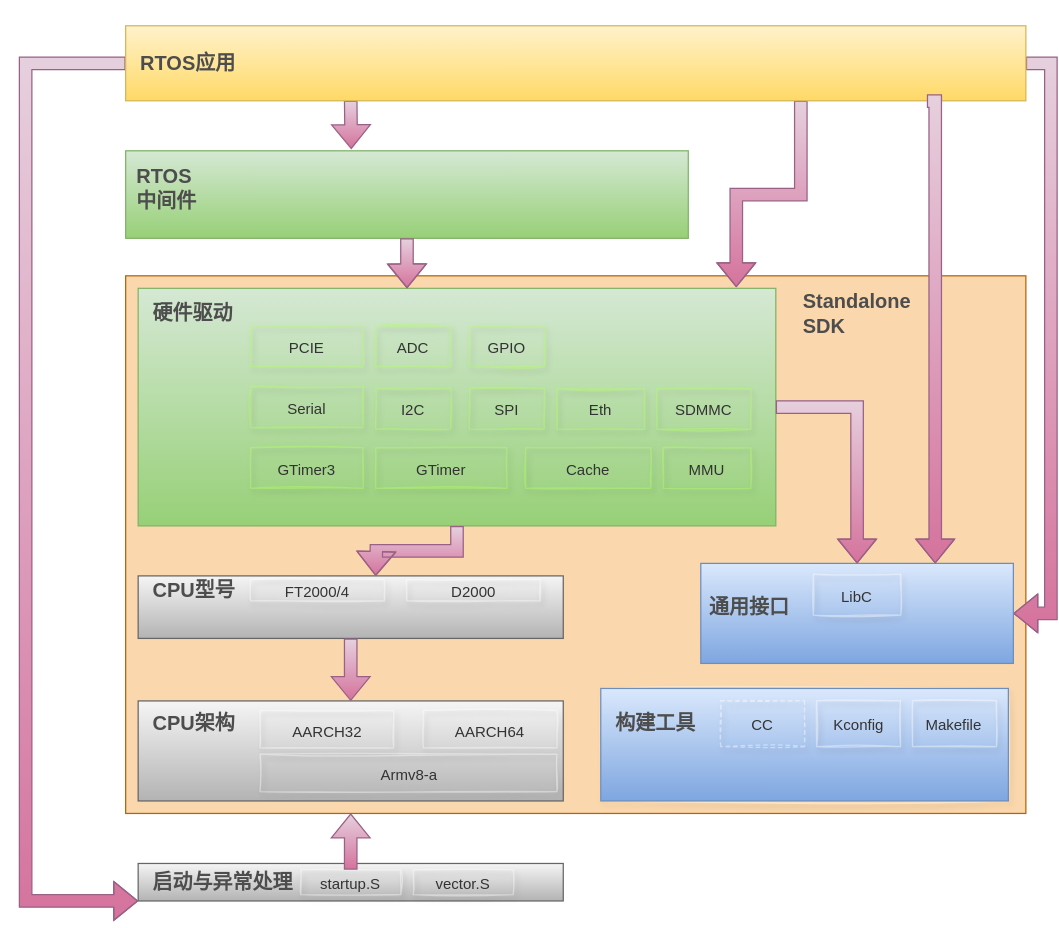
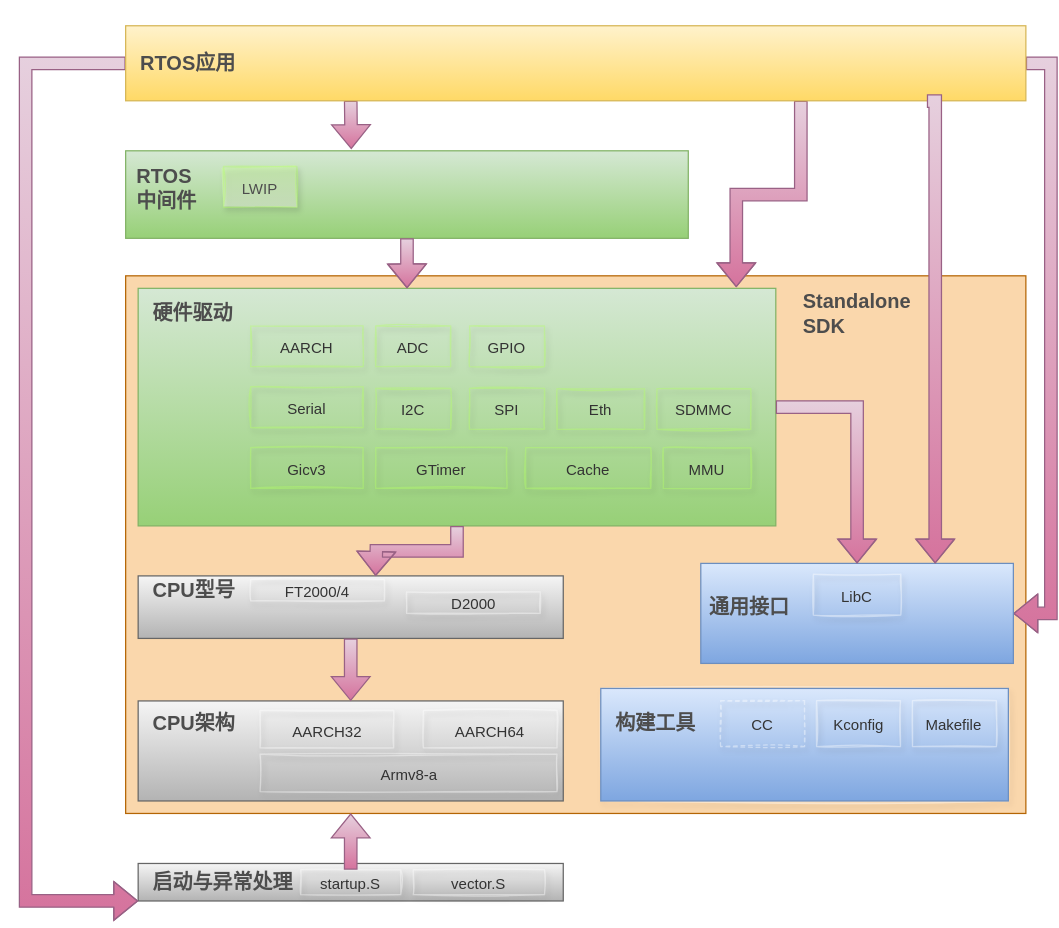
node "LWIP": added
node "PCIE": label "PCIE" -> "AARCH"
node "GTimer3": label "GTimer3" -> "Gicv3"
node "D2000": moved (473, 590) -> (473, 602)
node "vector.S": size 100x25 -> 131x25
